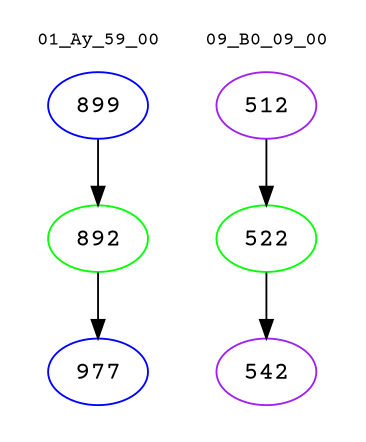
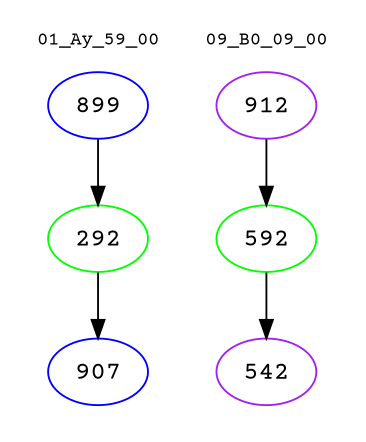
node "512": label "512" -> "912"
node "892": label "892" -> "292"
node "522": label "522" -> "592"
node "977": label "977" -> "907"
